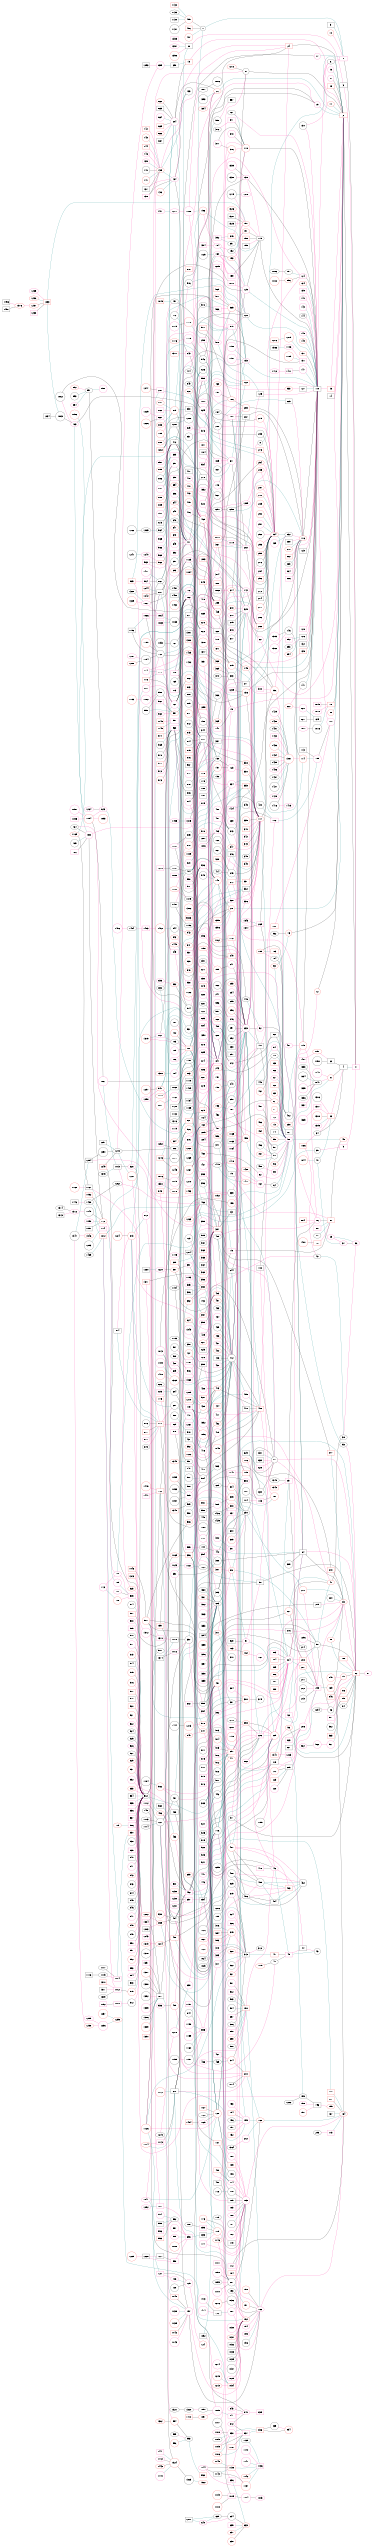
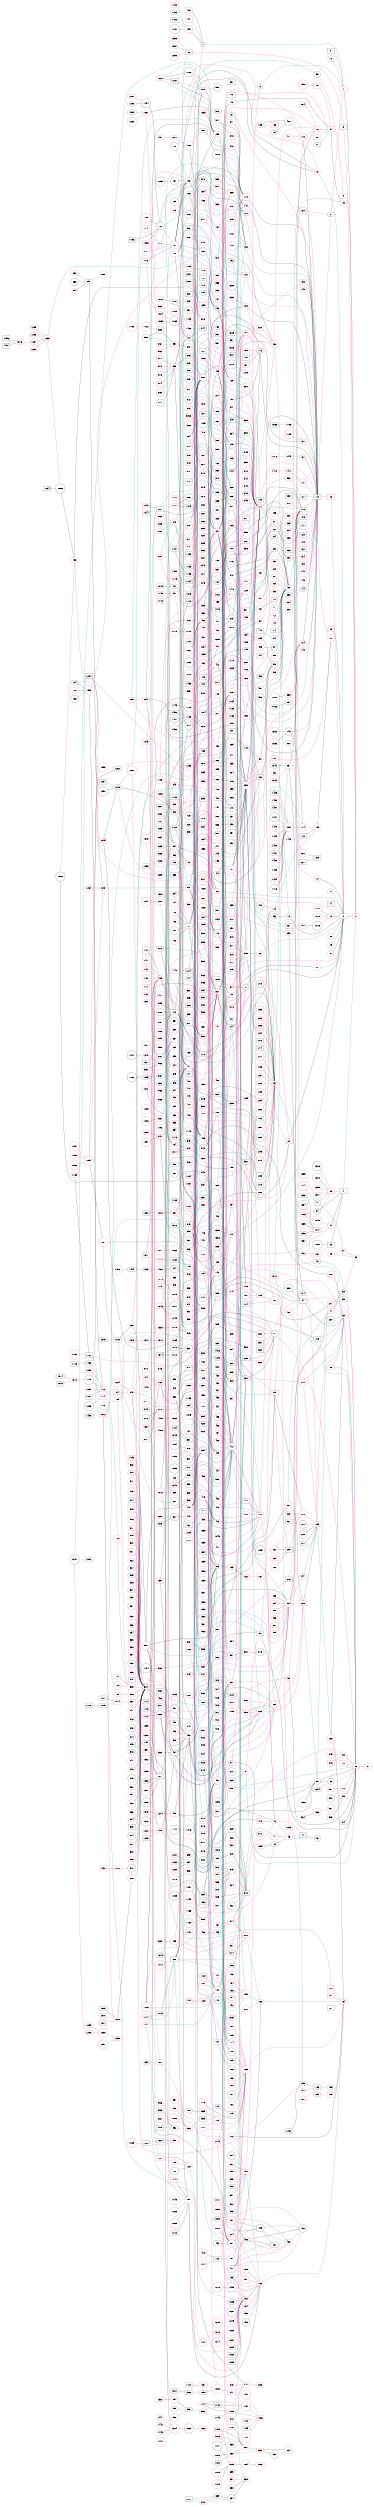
edge "482" -- "484": removed
